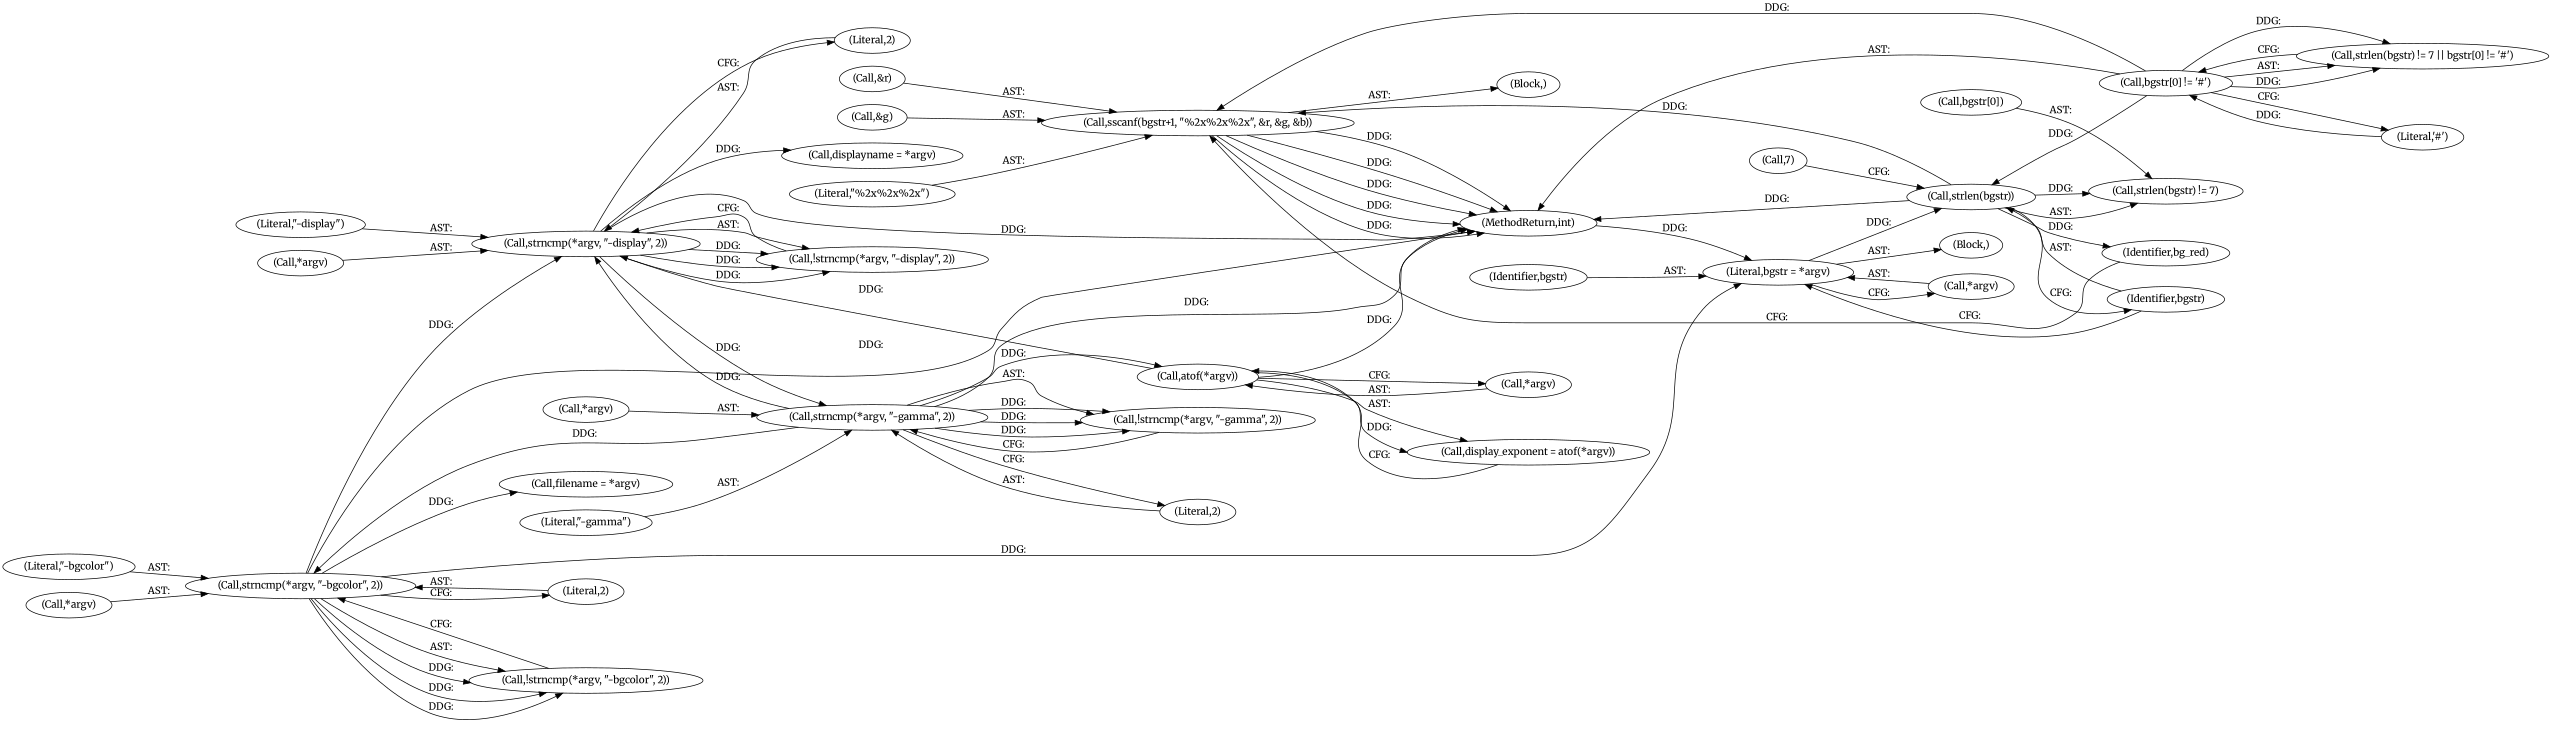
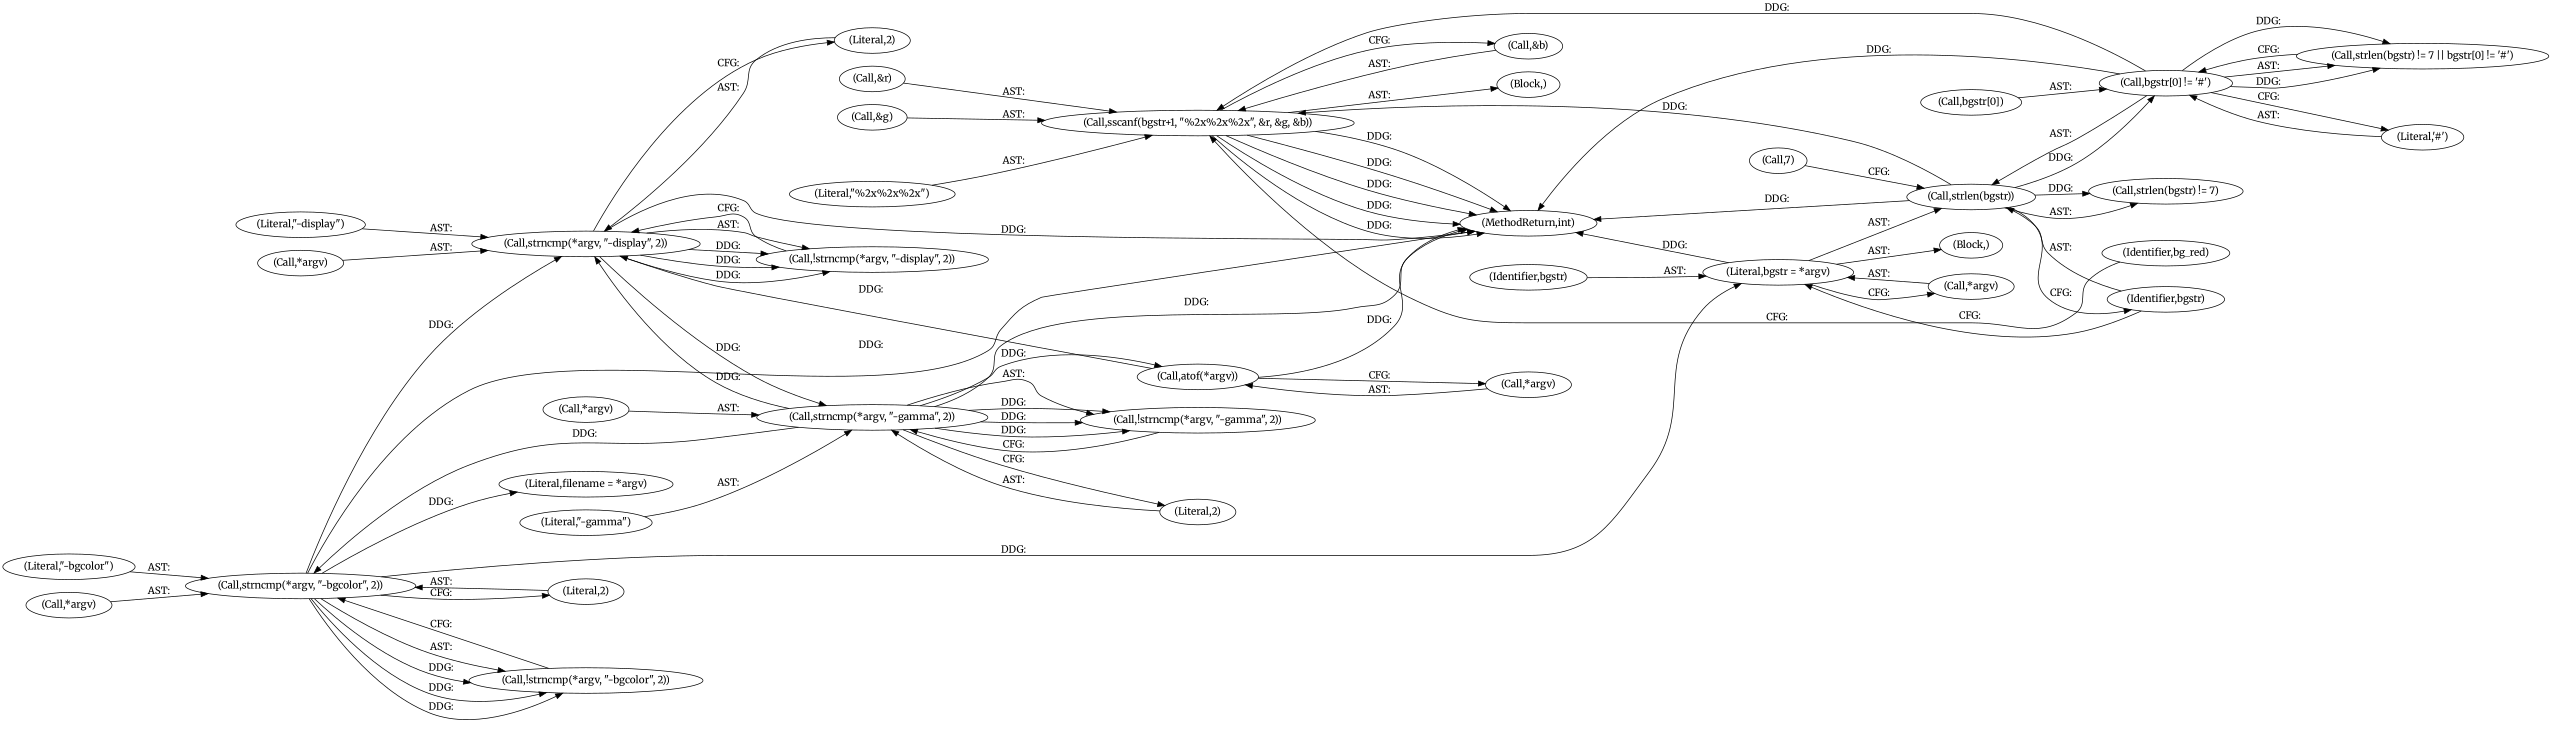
node "(Call,&b)": added
edge "(Call,bgstr[0] != '#')" -> "(MethodReturn,int)": label "AST: " -> "DDG: "
edge "(Literal,'#')" -> "(Call,bgstr[0] != '#')": label "DDG: " -> "AST: "
edge "(Call,bgstr[0])" -> "(Call,strlen(bgstr) != 7)": now "(Call,bgstr[0])" -> "(Call,bgstr[0] != '#')"
edge "(Call,bgstr[0] != '#')" -> "(Call,strlen(bgstr))": label "DDG: " -> "AST: "
node "(Call,displayname = *argv)": removed
edge "(Literal,bgstr = *argv)" -> "(Call,strlen(bgstr))": label "DDG: " -> "AST: "
edge "(Call,strlen(bgstr))" -> "(Identifier,bg_red)": now "(Call,strlen(bgstr))" -> "(Call,bgstr[0] != '#')"
edge "(MethodReturn,int)" -> "(Literal,bgstr = *argv)": reversed
node "(Call,display_exponent = atof(*argv))": removed
node "(Call,filename = *argv)": label "(Call,filename = *argv)" -> "(Literal,filename = *argv)"
